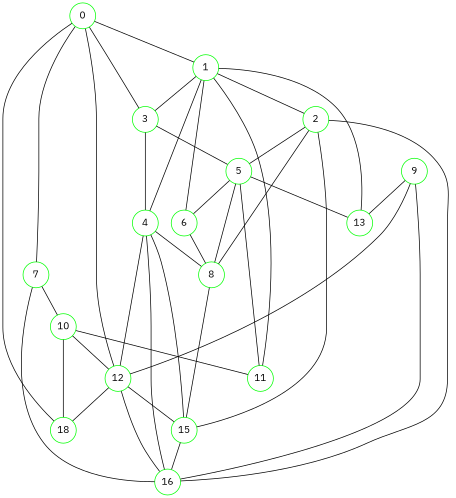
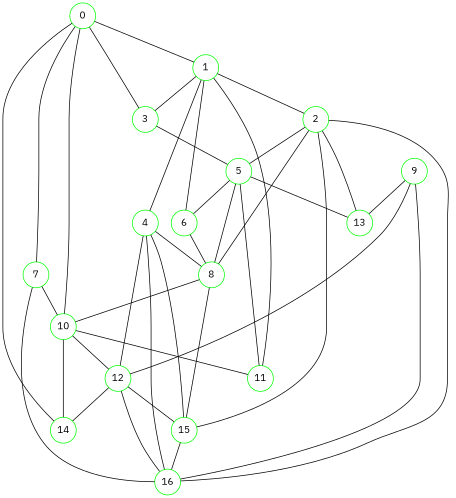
edge "1" -- "13": now "2" -- "13"
edge "3" -- "4": removed
edge "0" -- "12": now "0" -- "10"
edge "8" -- "10": added
node "18": label "18" -> "14"
